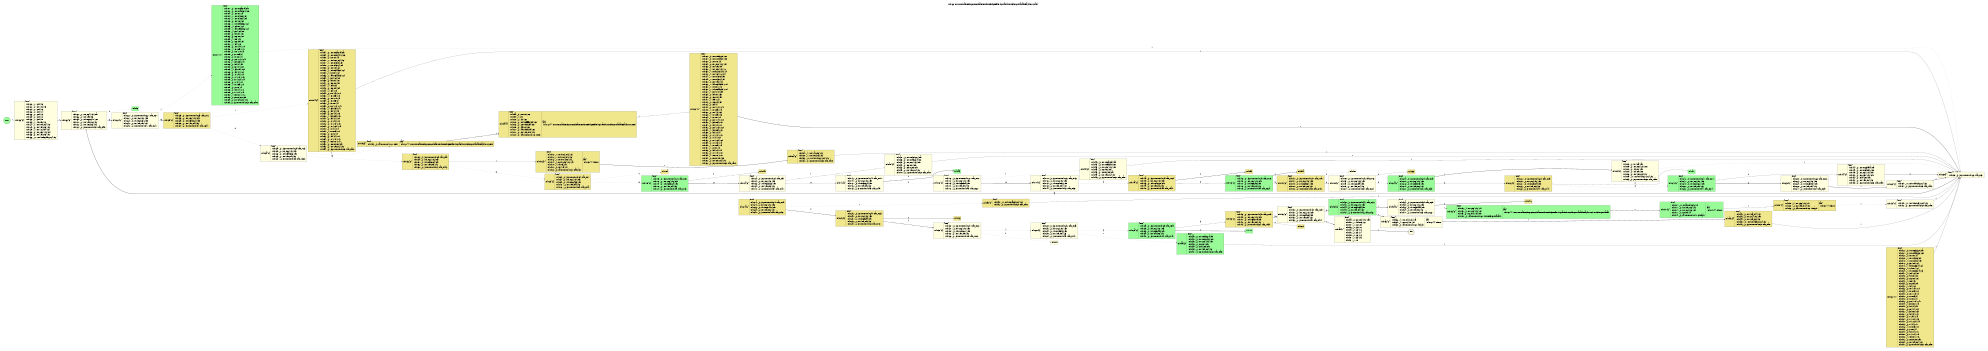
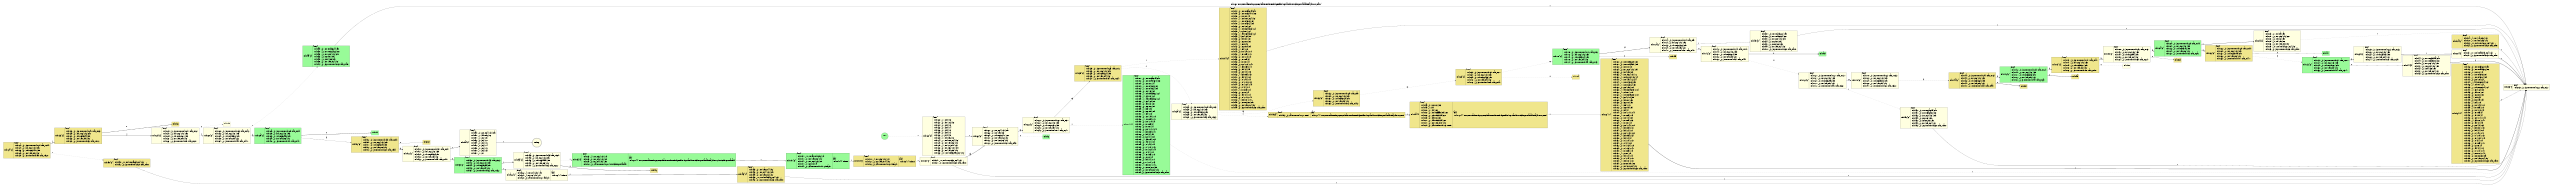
node "0x401b05 [37]": removed
edge "0x40203e [5]" -> "0x401662 [32]": now "0x401d2d [15]" -> "0x401662 [32]"
node "Exit": label "Exit" -> "Desktop"
